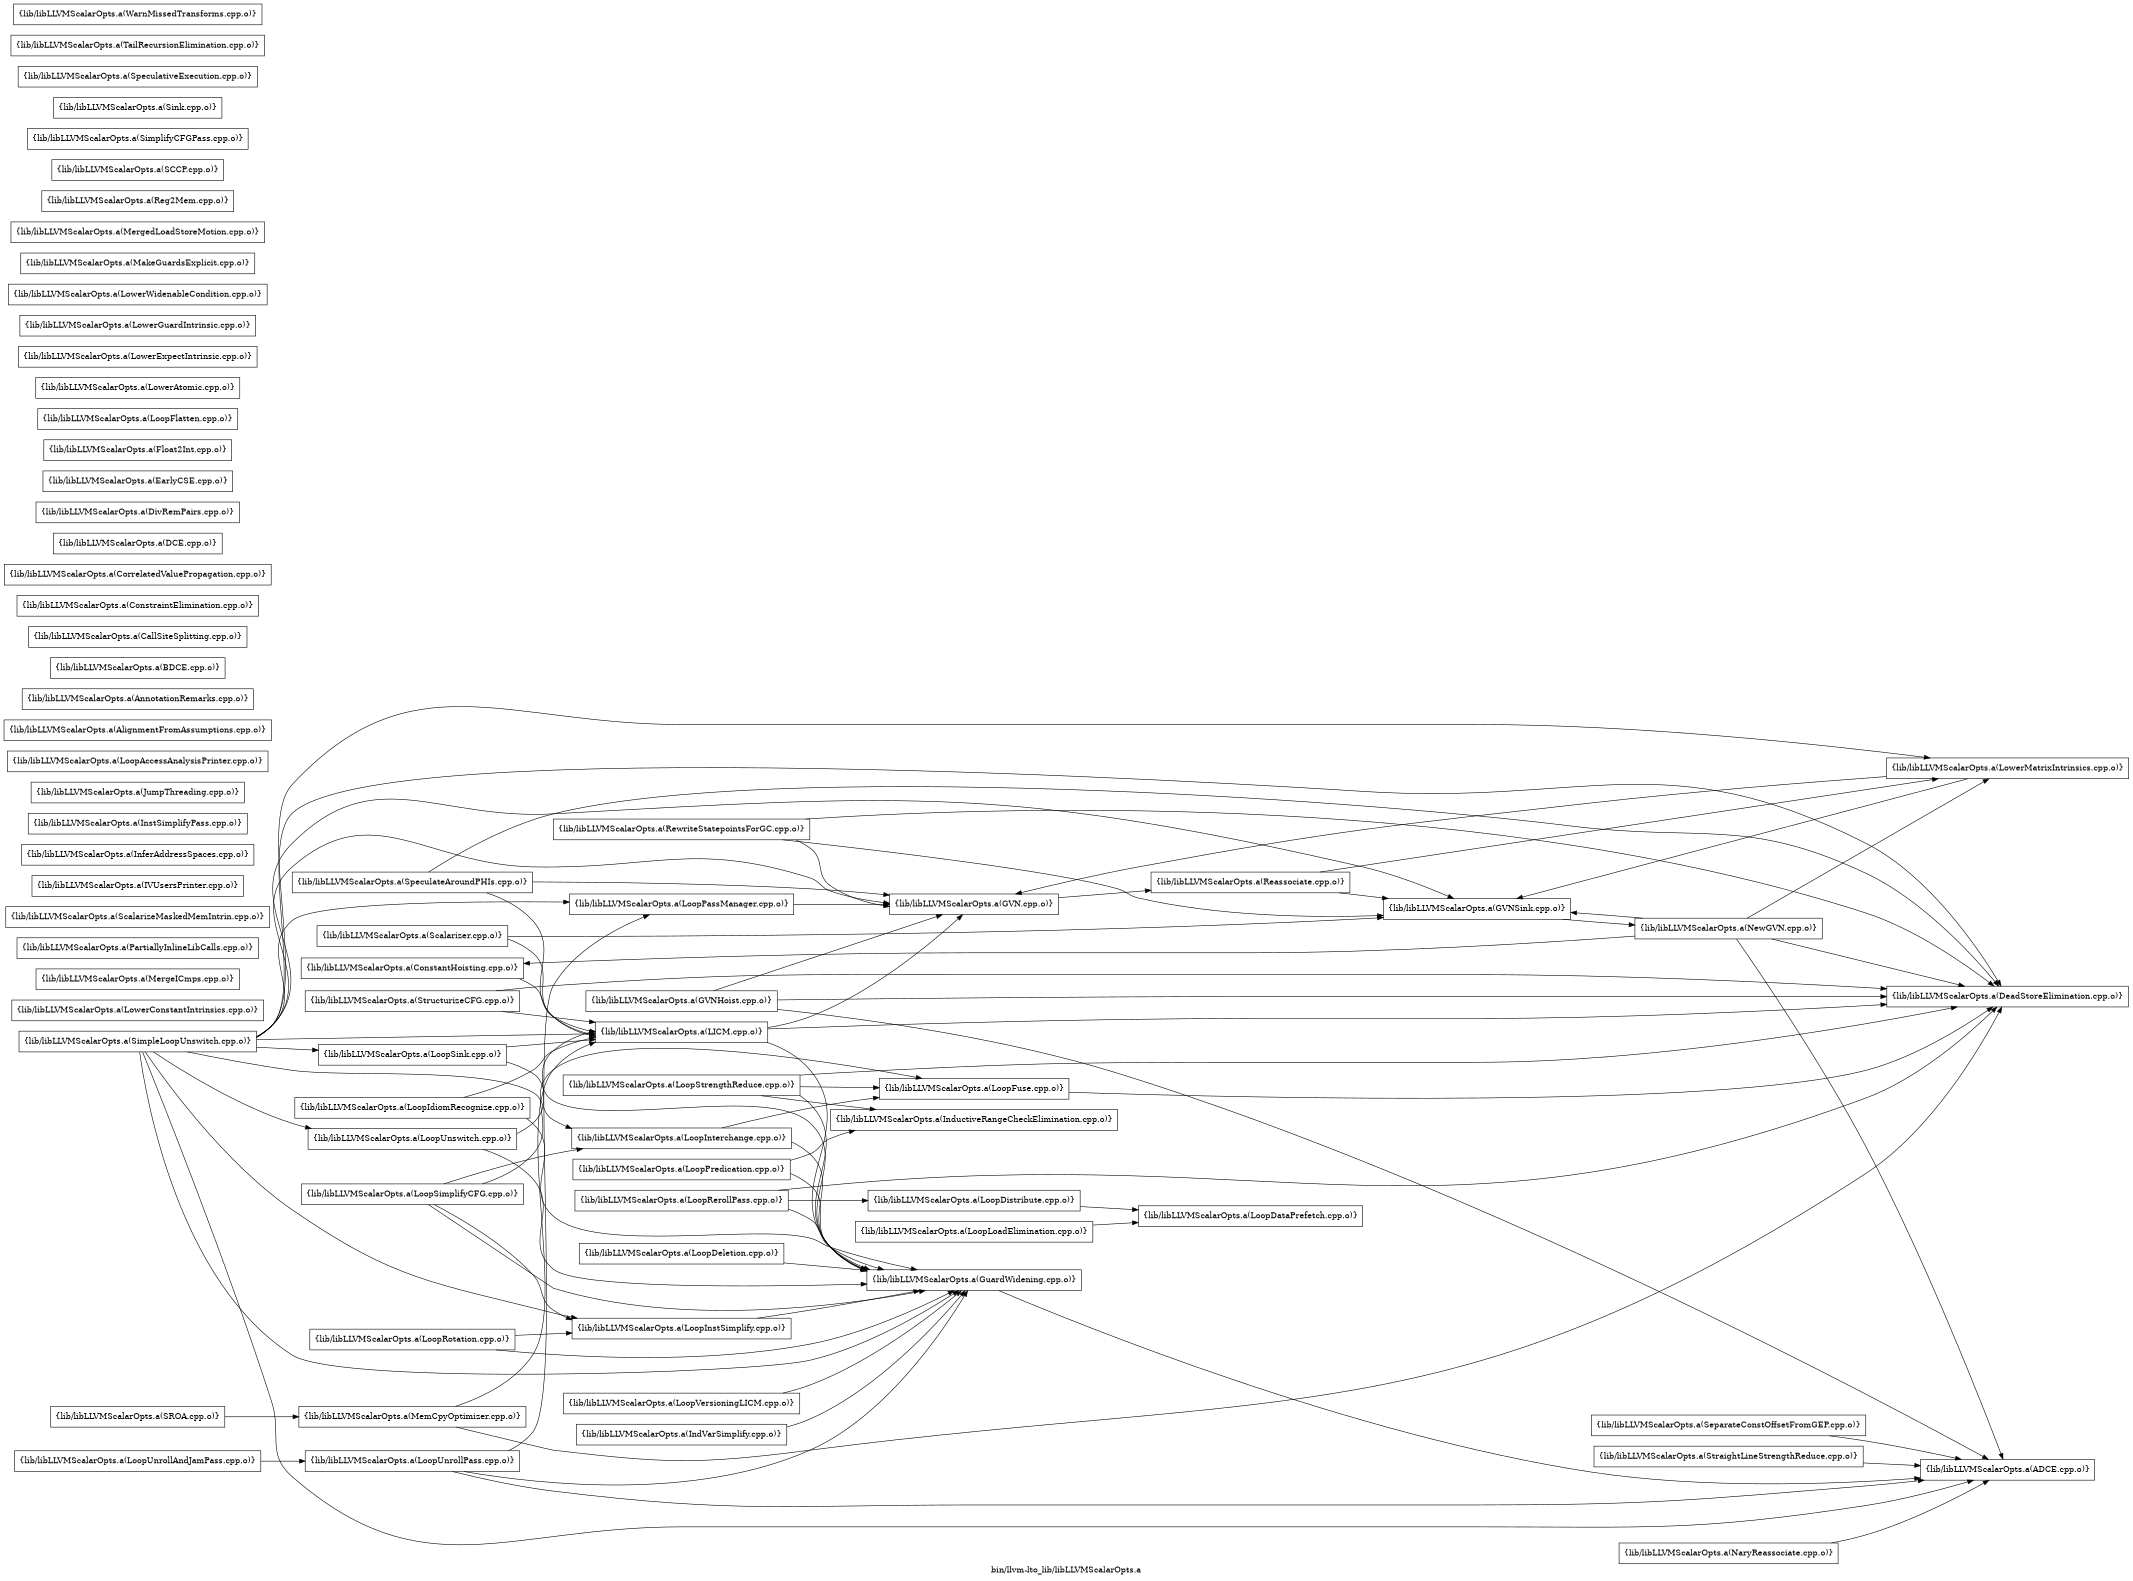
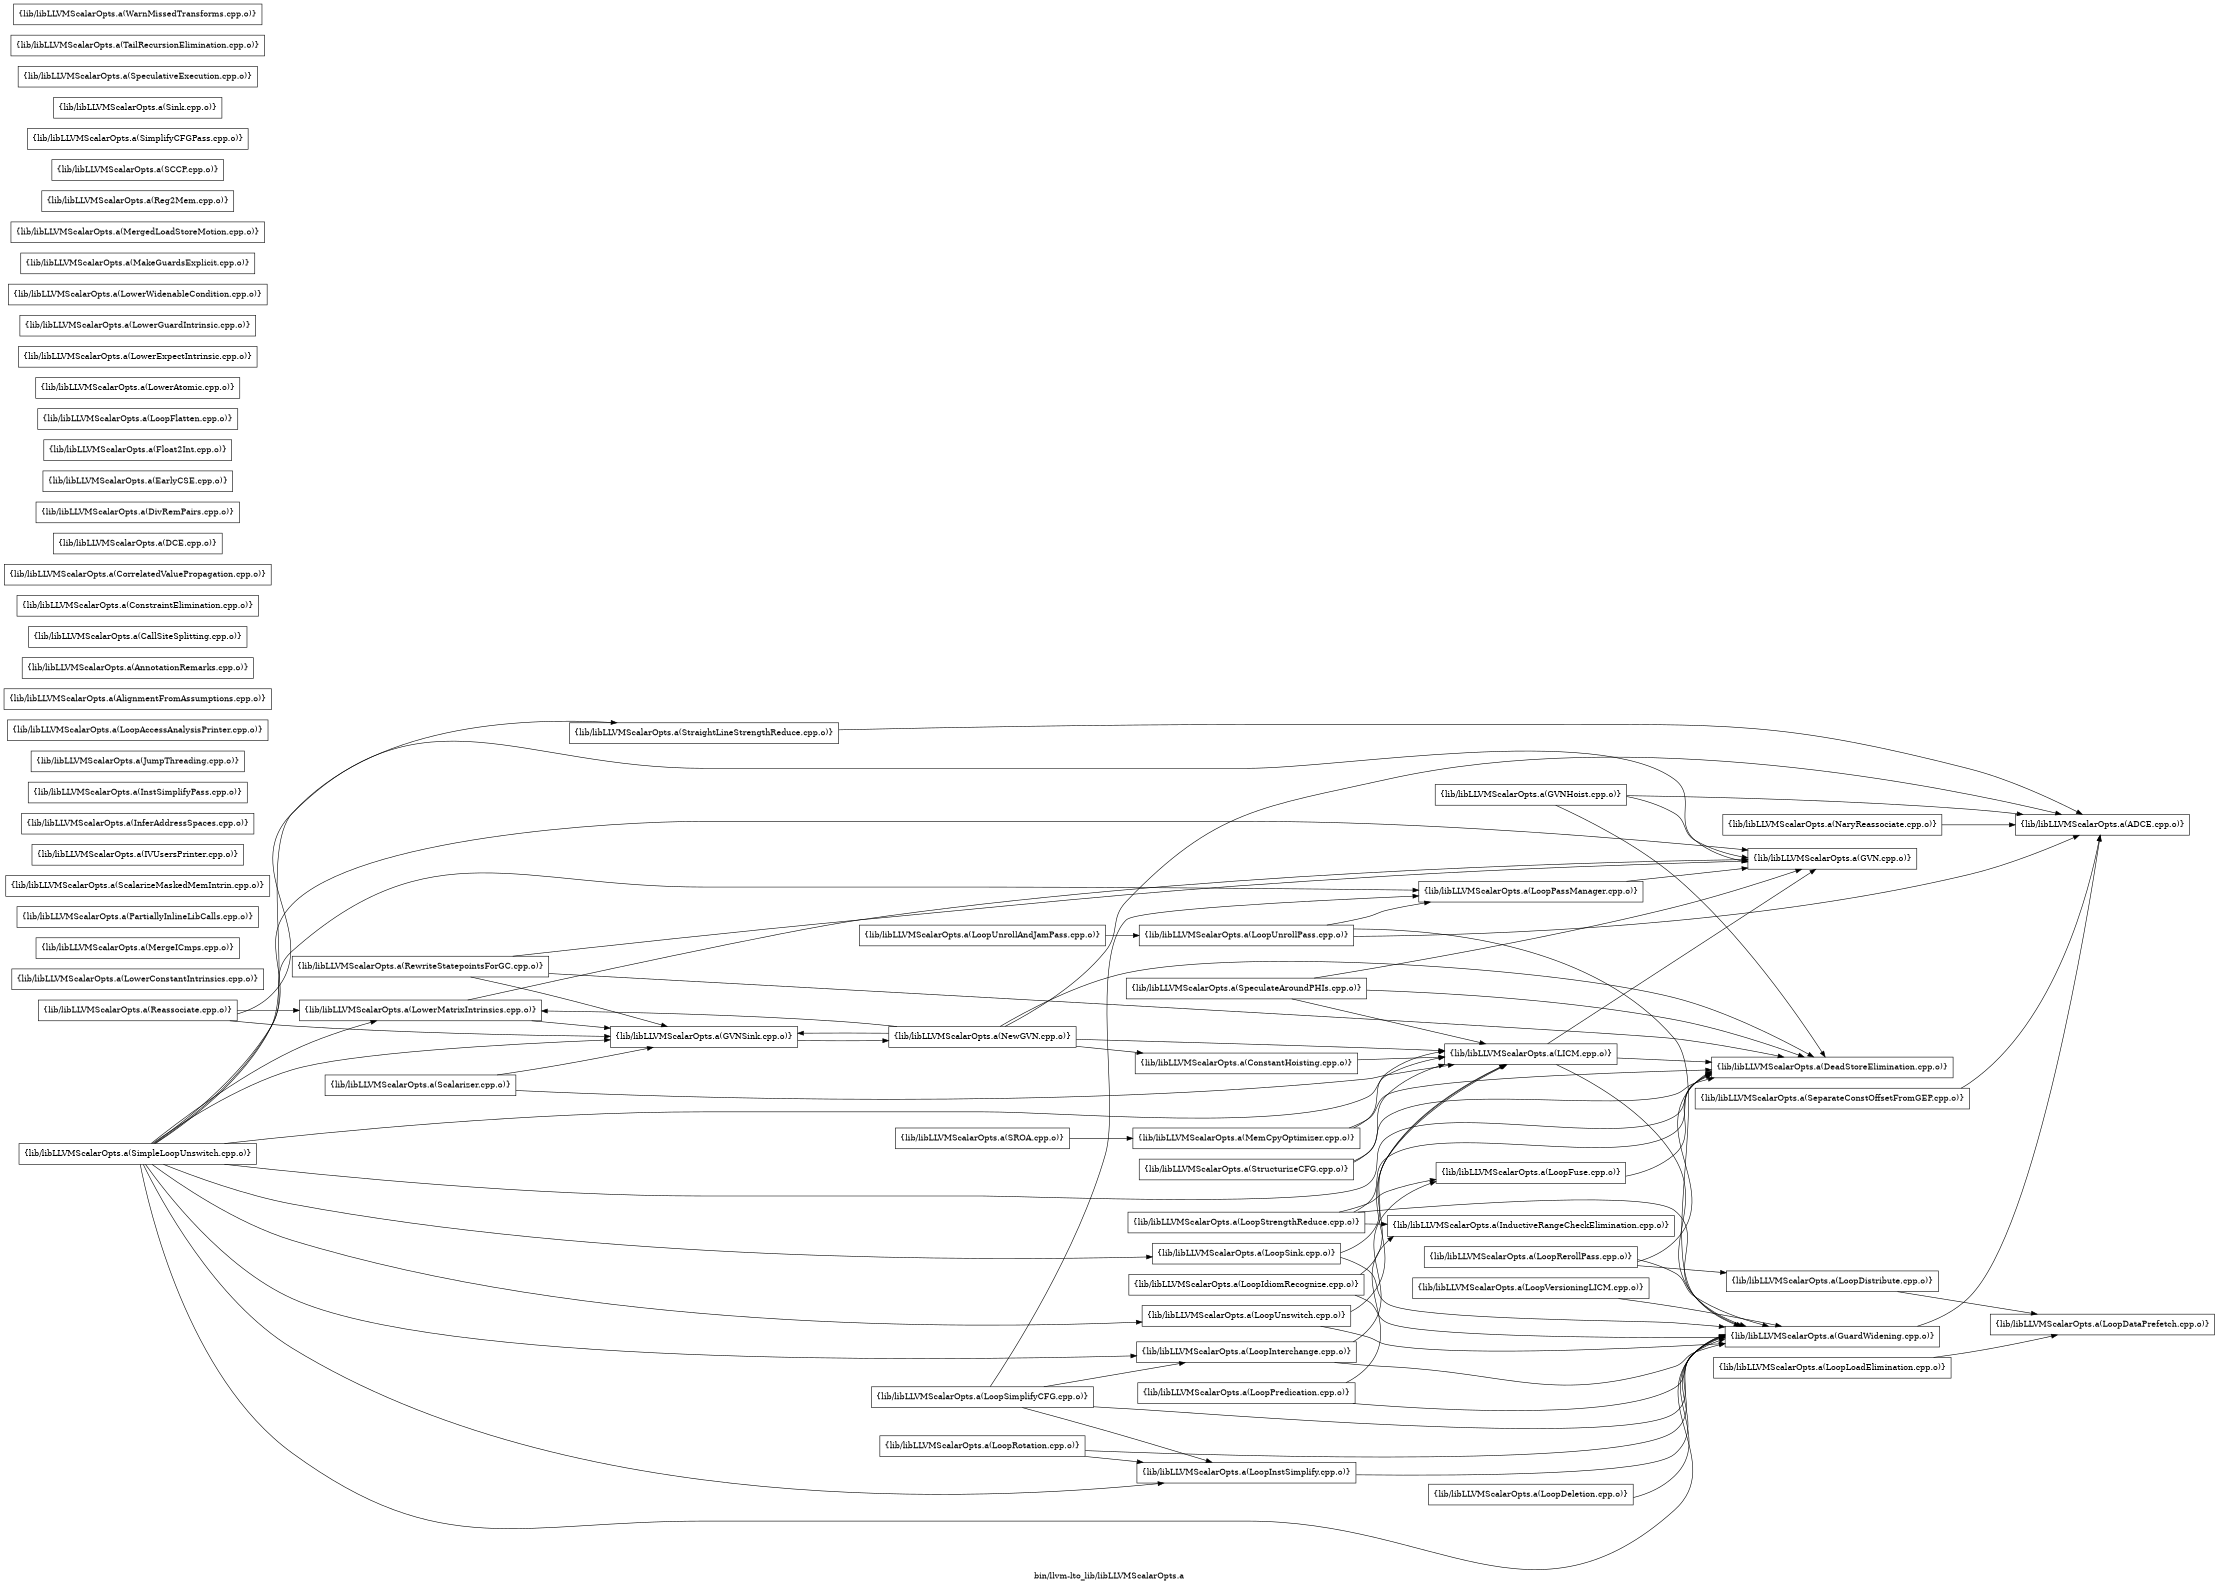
node "{lib/libLLVMScalarOpts.a(BDCE.cpp.o)}": removed
edge "{lib/libLLVMScalarOpts.a(GVN.cpp.o)}" -> "{lib/libLLVMScalarOpts.a(Reassociate.cpp.o)}": reversed
edge "{lib/libLLVMScalarOpts.a(NewGVN.cpp.o)}" -> "{lib/libLLVMScalarOpts.a(LICM.cpp.o)}": added
edge "{lib/libLLVMScalarOpts.a(LoopSimplifyCFG.cpp.o)}" -> "{lib/libLLVMScalarOpts.a(LoopFuse.cpp.o)}": now "{lib/libLLVMScalarOpts.a(LoopSimplifyCFG.cpp.o)}" -> "{lib/libLLVMScalarOpts.a(LoopPassManager.cpp.o)}"
node "{lib/libLLVMScalarOpts.a(IndVarSimplify.cpp.o)}": removed
edge "{lib/libLLVMScalarOpts.a(SimpleLoopUnswitch.cpp.o)}" -> "{lib/libLLVMScalarOpts.a(ADCE.cpp.o)}": now "{lib/libLLVMScalarOpts.a(SimpleLoopUnswitch.cpp.o)}" -> "{lib/libLLVMScalarOpts.a(StraightLineStrengthReduce.cpp.o)}"
